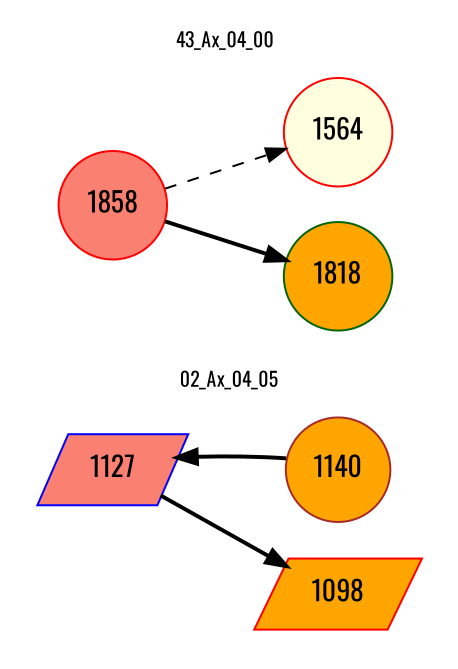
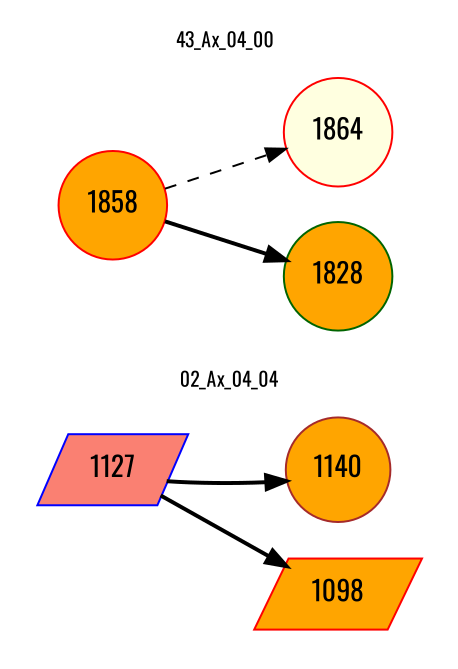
node "1564": label "1564" -> "1864"
node "1858": fillcolor salmon -> orange
node "1818": label "1818" -> "1828"
cluster "02_Ax_04_05": label "02_Ax_04_05" -> "02_Ax_04_04"
edge "1140" -> "1127": reversed
